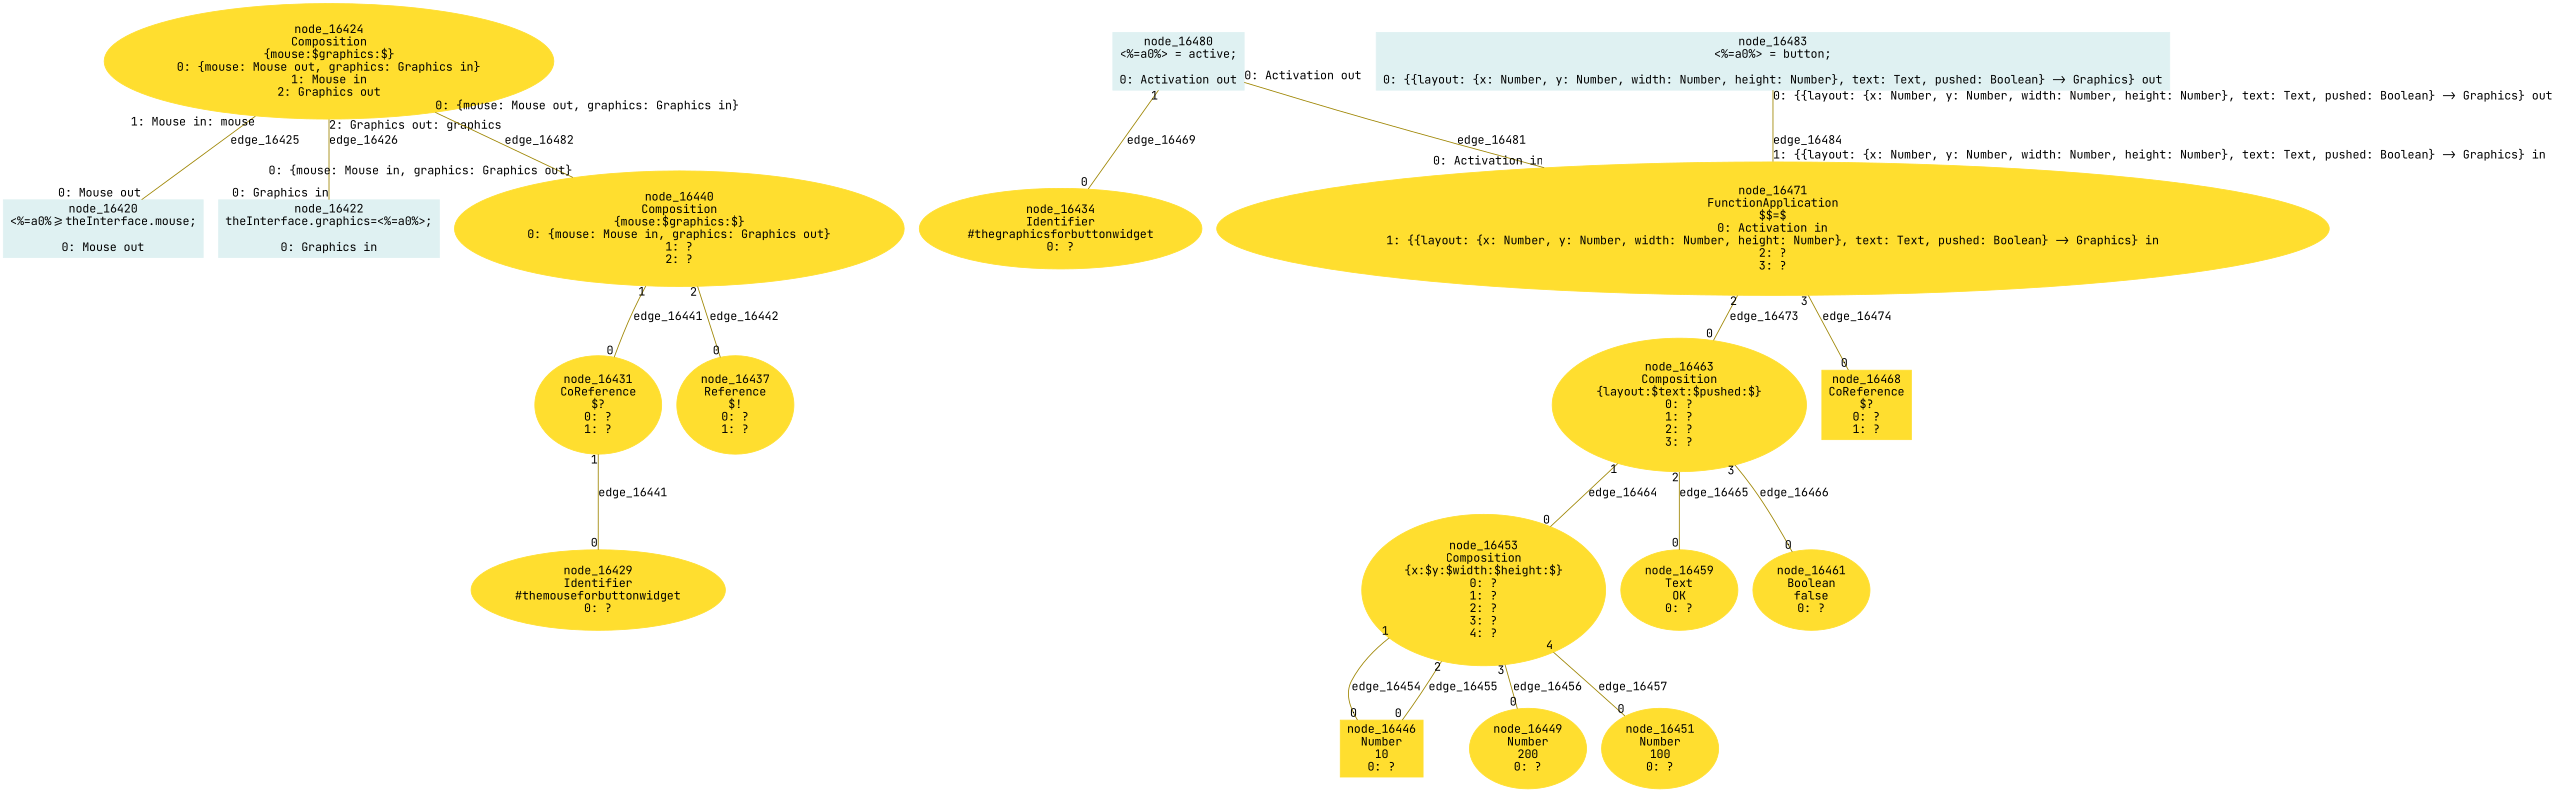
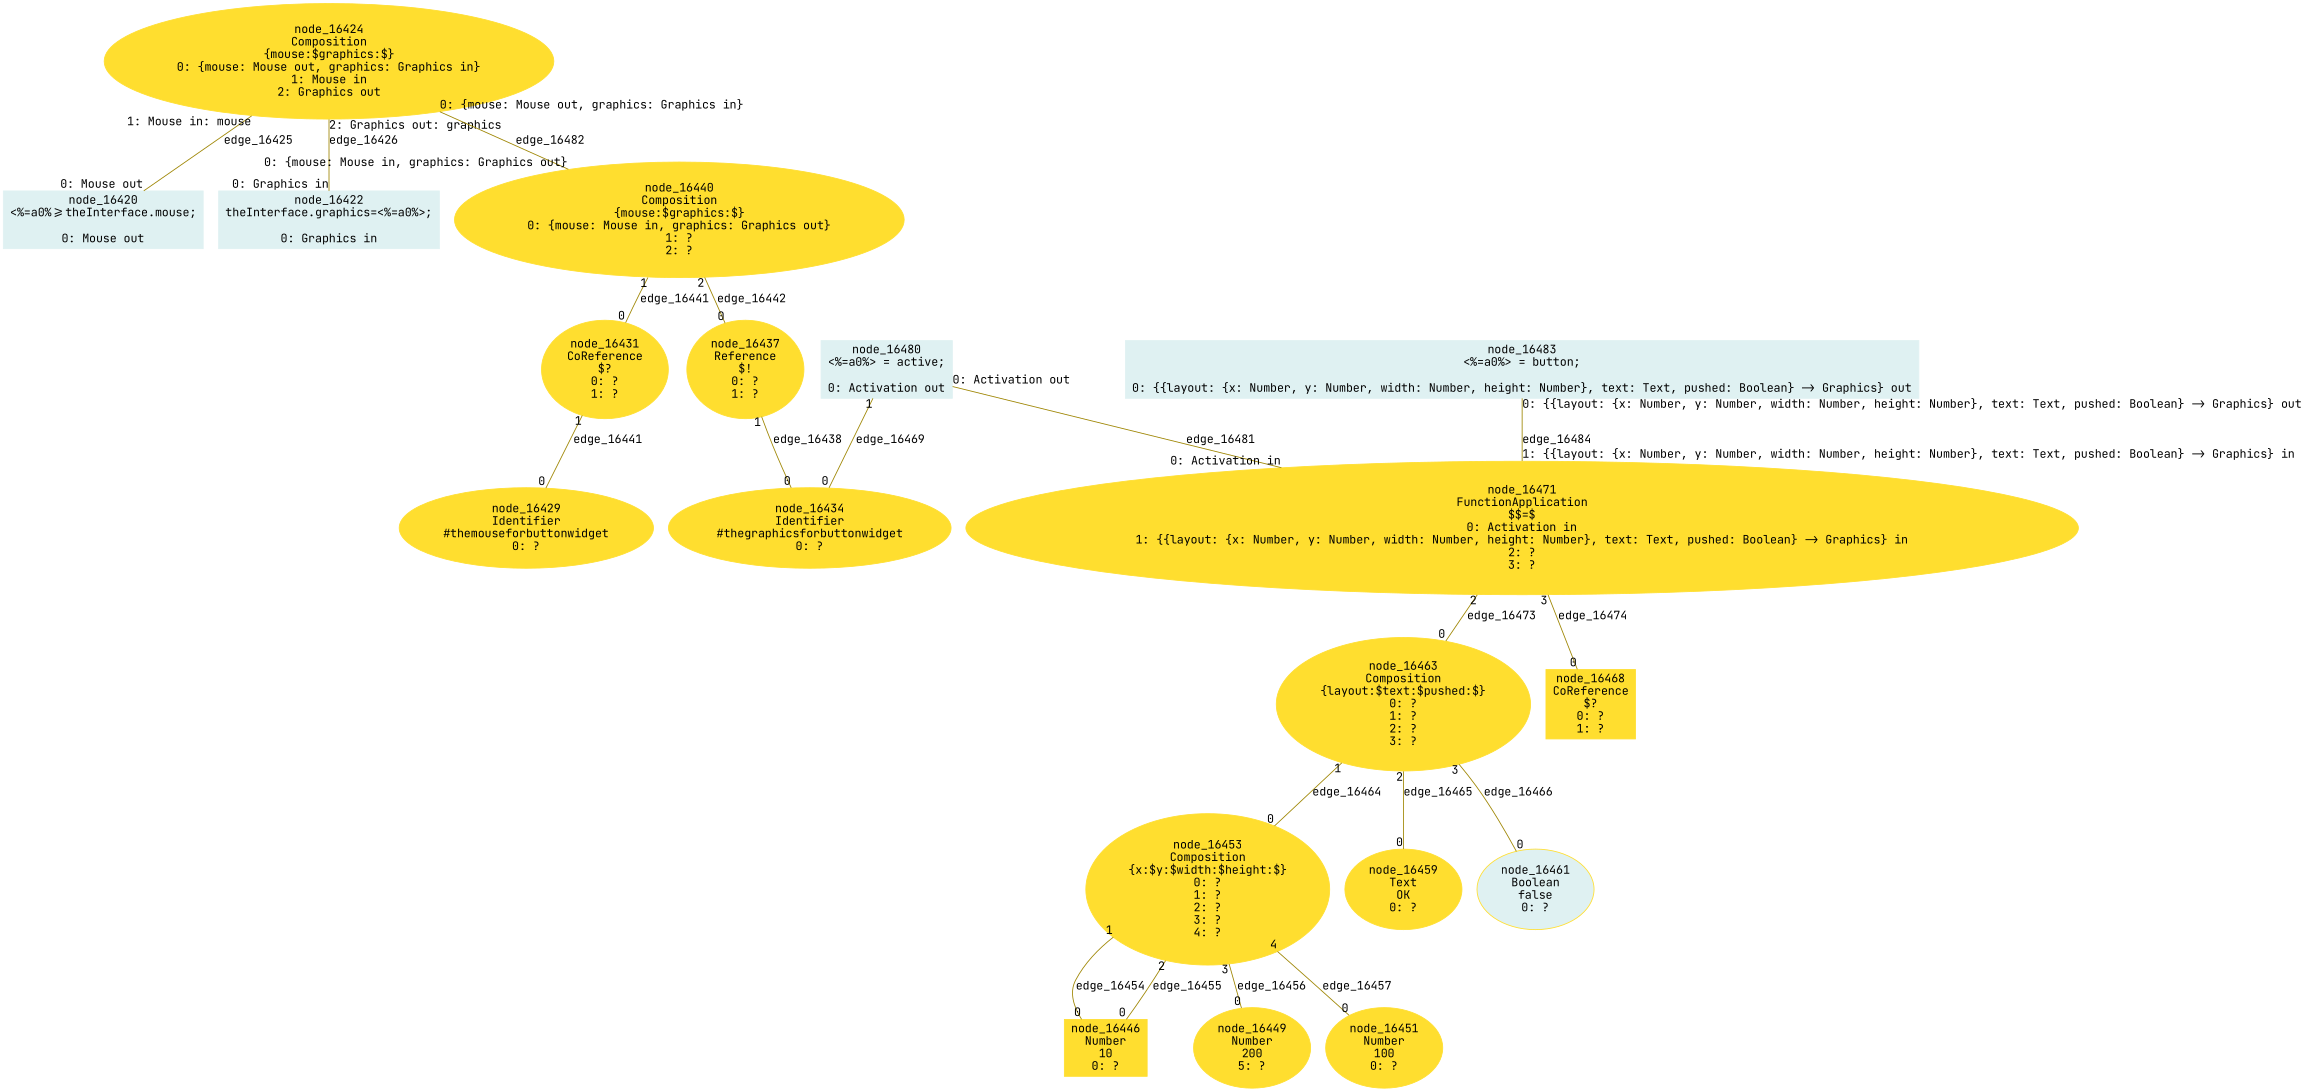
edge "node_16437 Reference $! 0: ? 1: ?" -- "node_16434 Identifier #thegraphicsforbuttonwidget 0: ?": added, label "edge_16438"
node "node_16461 Boolean false 0: ?": fillcolor #ffde2f -> #dff1f2
node "node_16449 Number 200 0: ?": label "node_16449 Number 200 0: ?" -> "node_16449 Number 200 5: ?"
